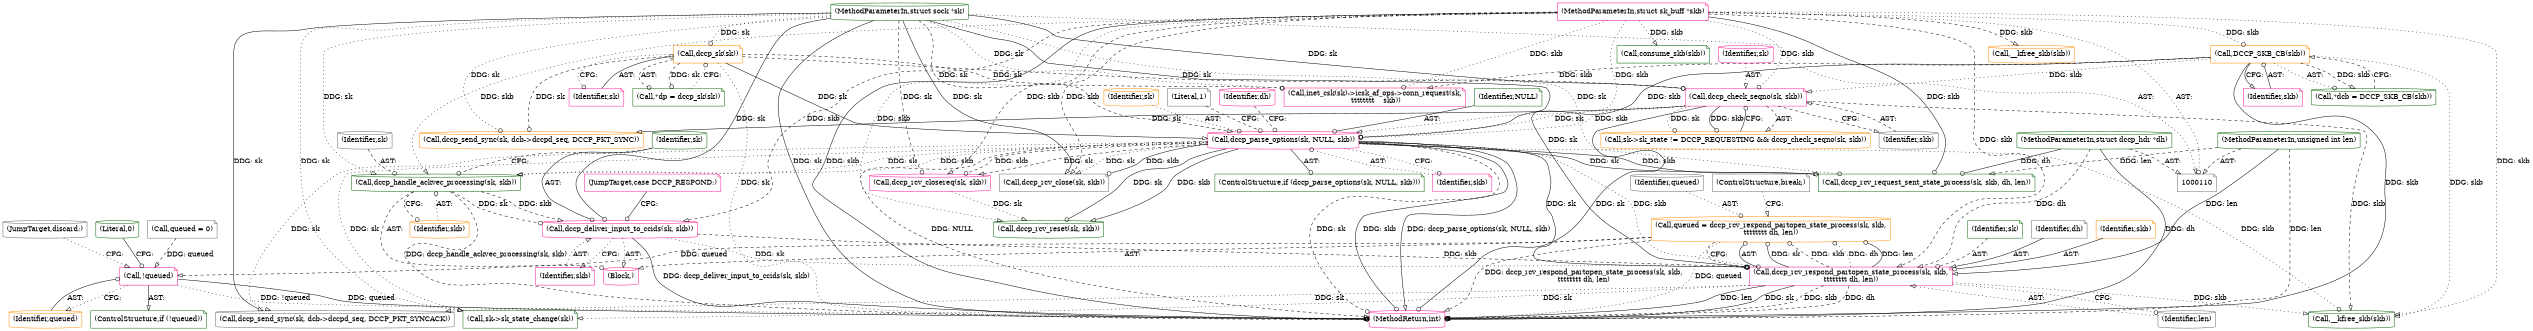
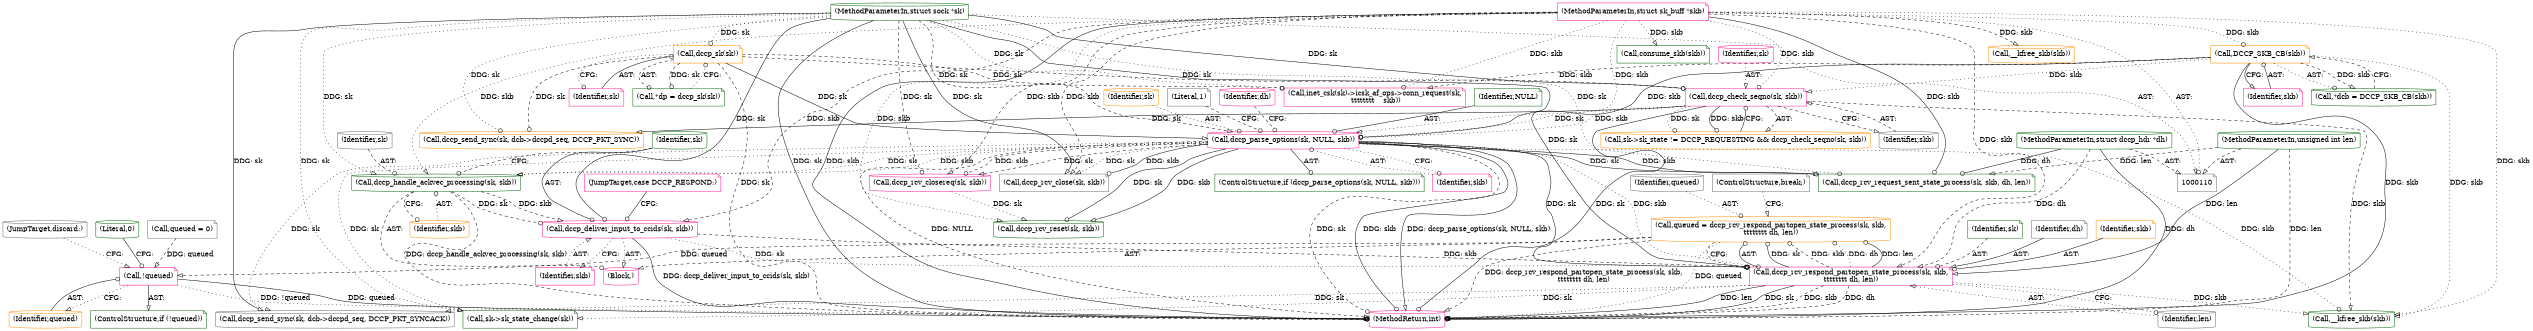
edge "(Call,dccp_sk(sk))" -> "(MethodReturn,int)": style dotted -> dashed
